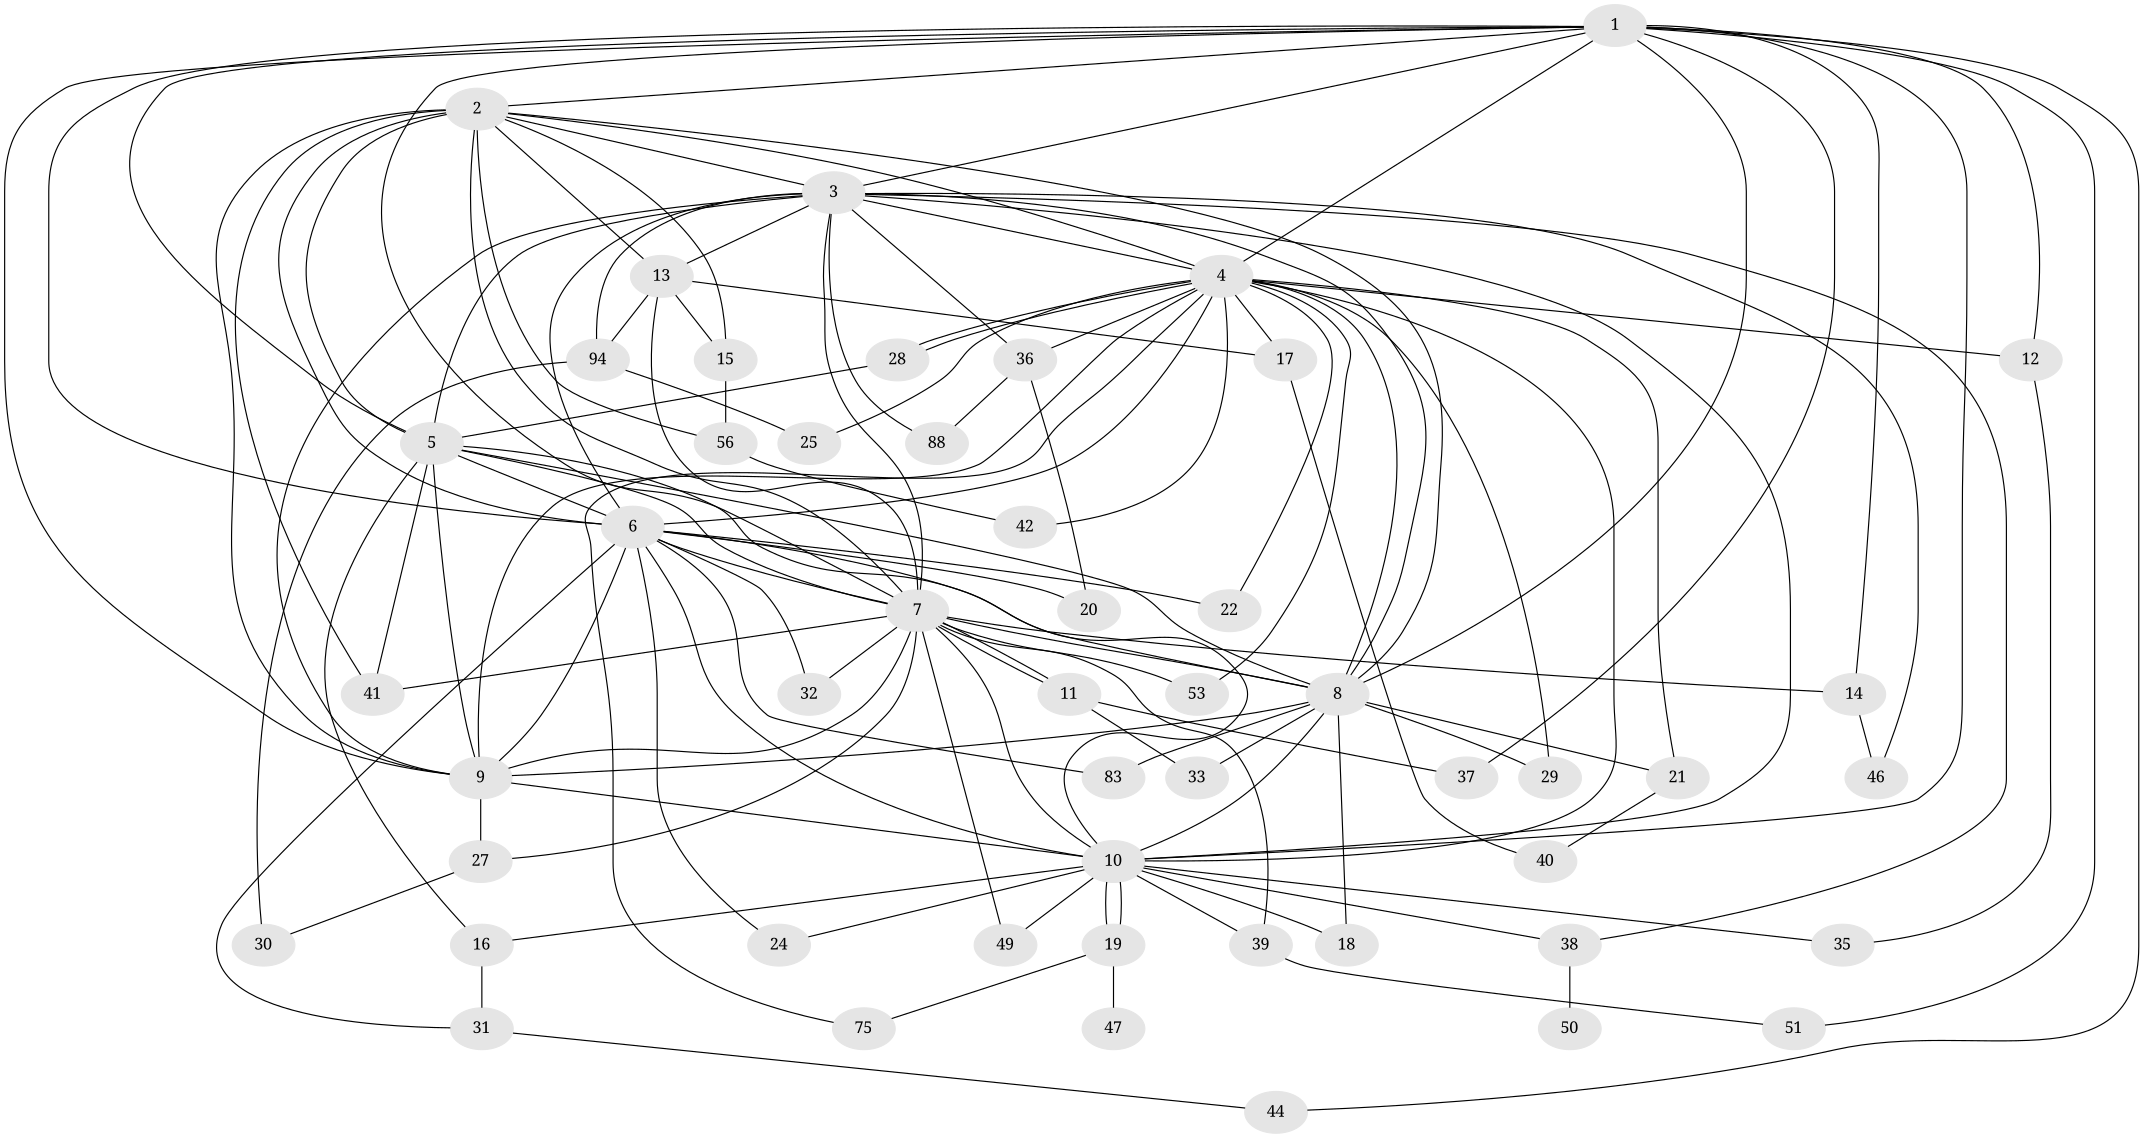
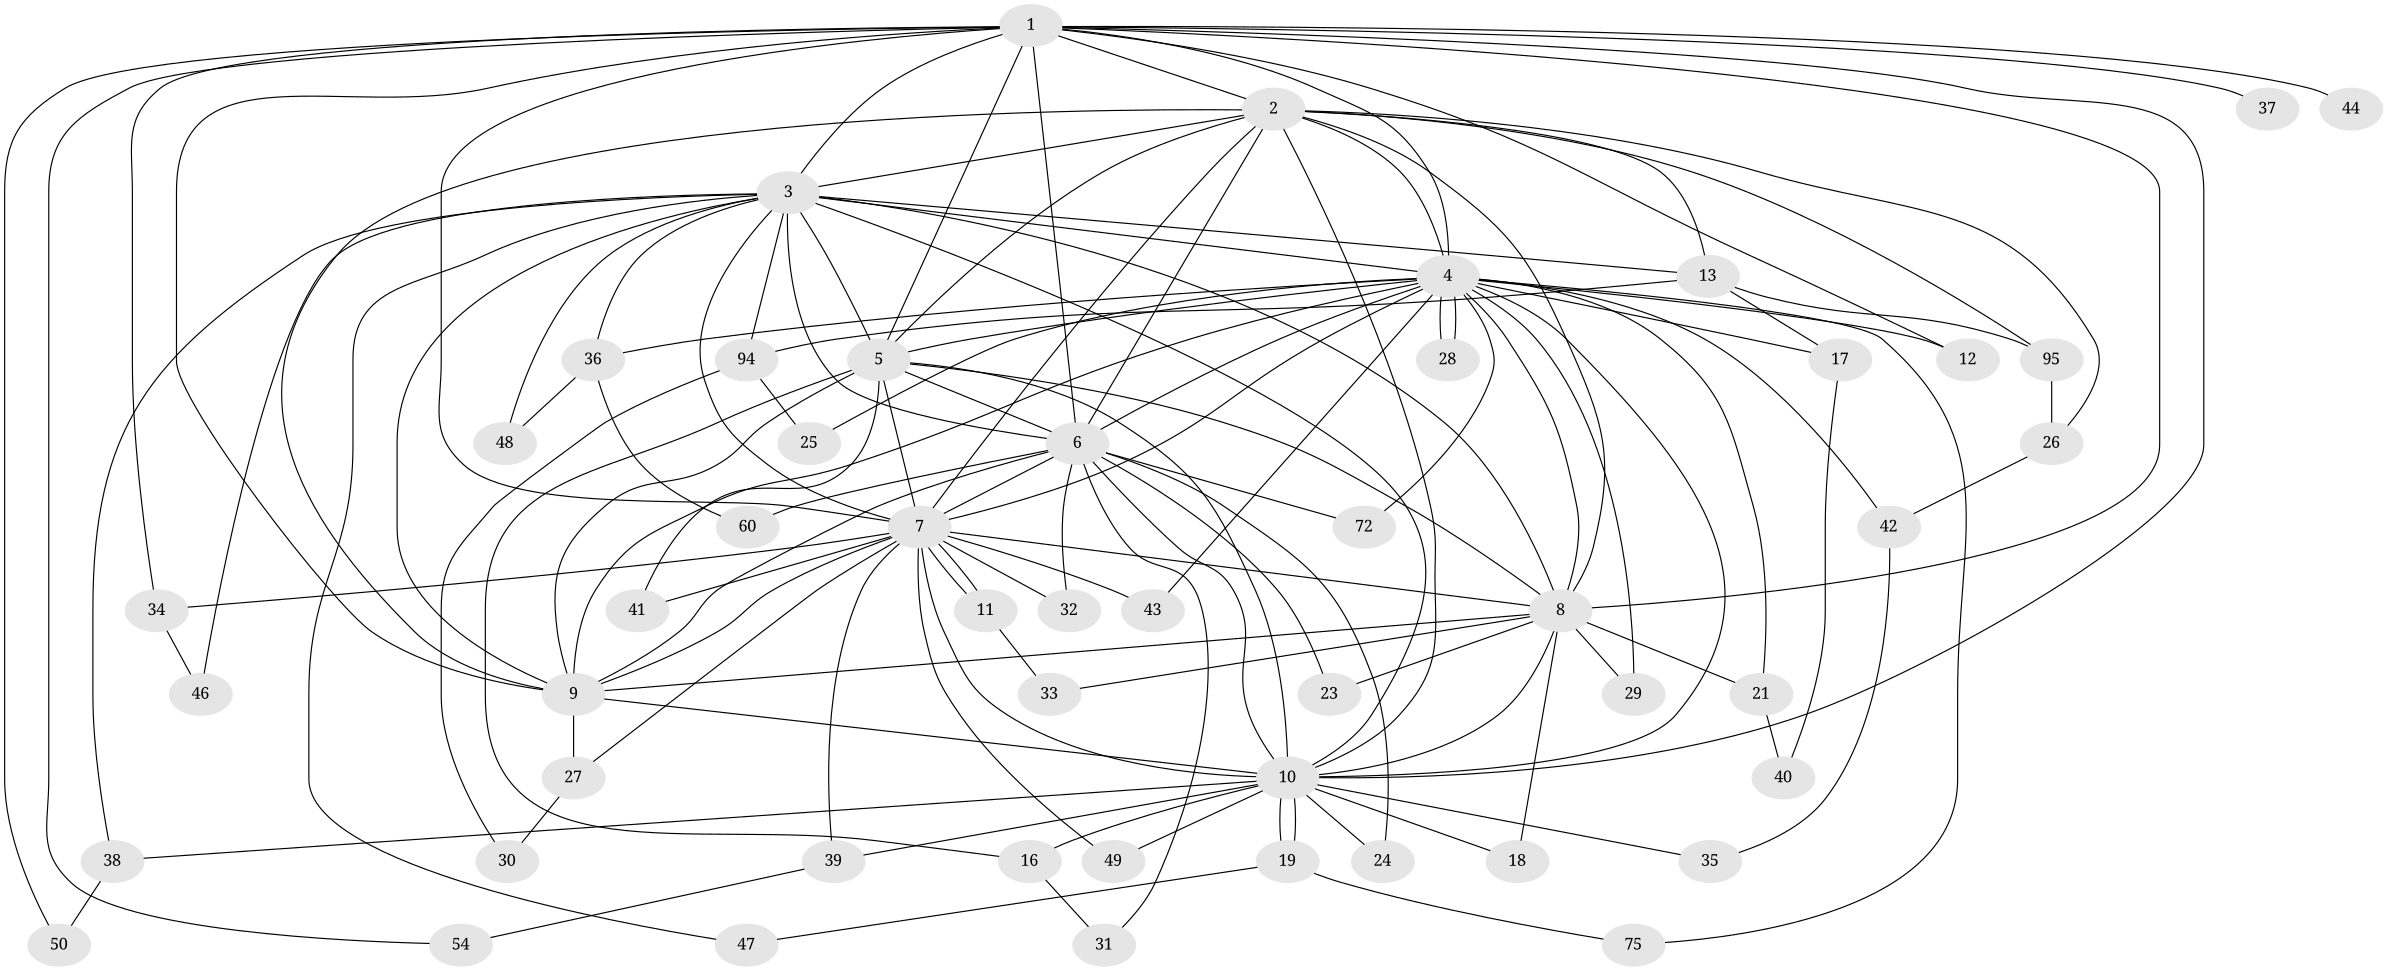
edge "1" -- "50": added
edge "2" -- "41": now "2" -- "10"
node "15": label "15" -> "95"
edge "28" -- "5": now "4" -- "5"
node "56": label "56" -> "26"
node "88": label "88" -> "48"
edge "13" -- "7": now "4" -- "7"
edge "3" -- "47": added
edge "6" -- "8": removed
node "20": label "20" -> "60"
node "22": label "22" -> "72"
node "53": label "53" -> "43"
node "14": label "14" -> "34"
edge "12" -- "35": now "42" -- "35"
edge "11" -- "37": removed
node "83": label "83" -> "23"
node "51": label "51" -> "54"
edge "31" -- "44": removed
